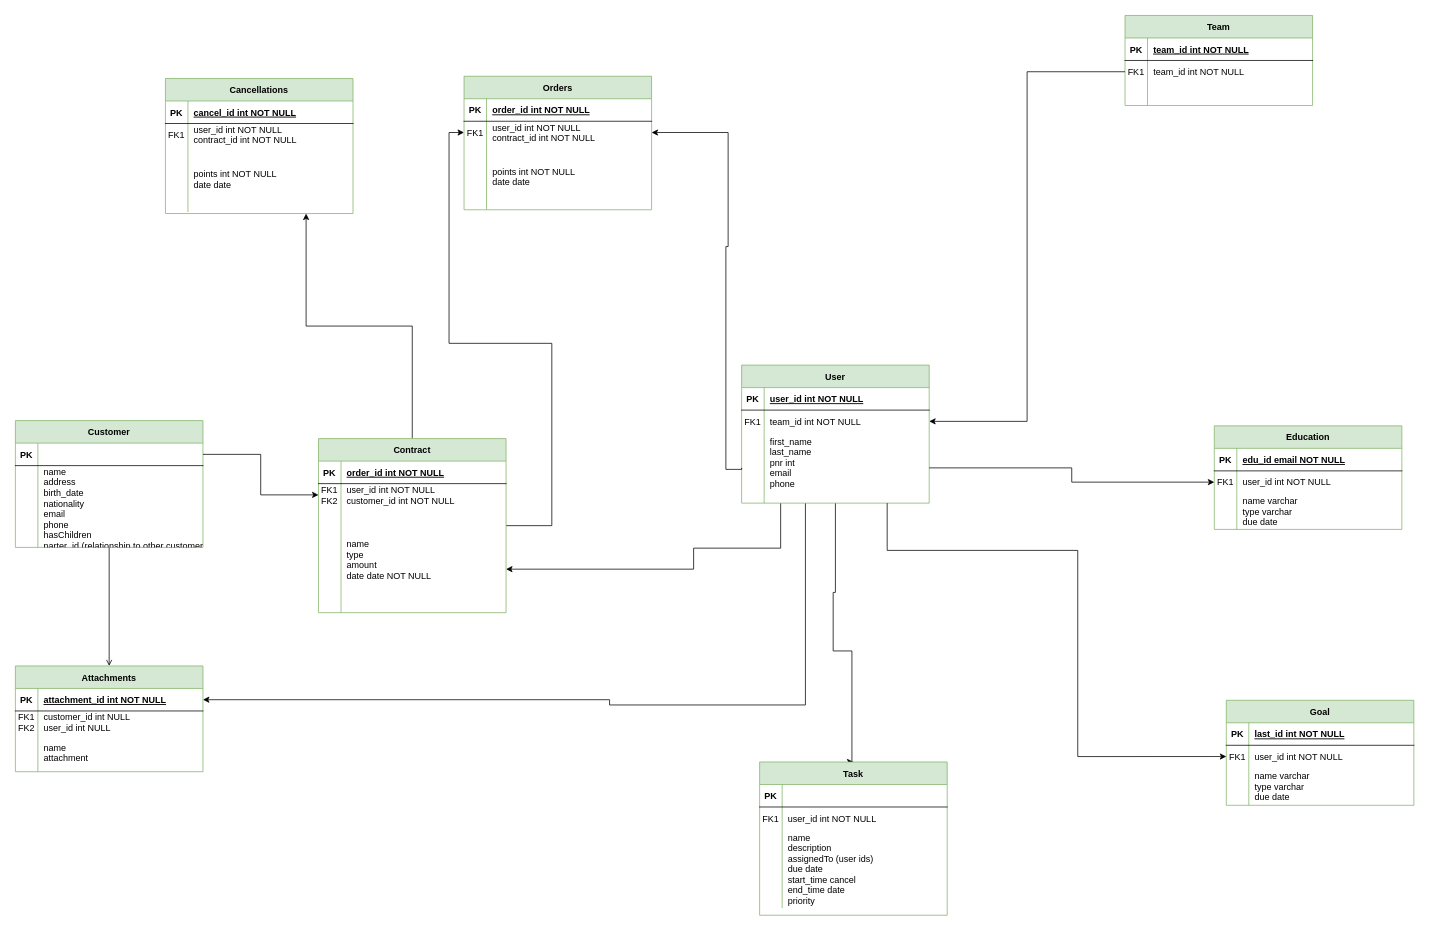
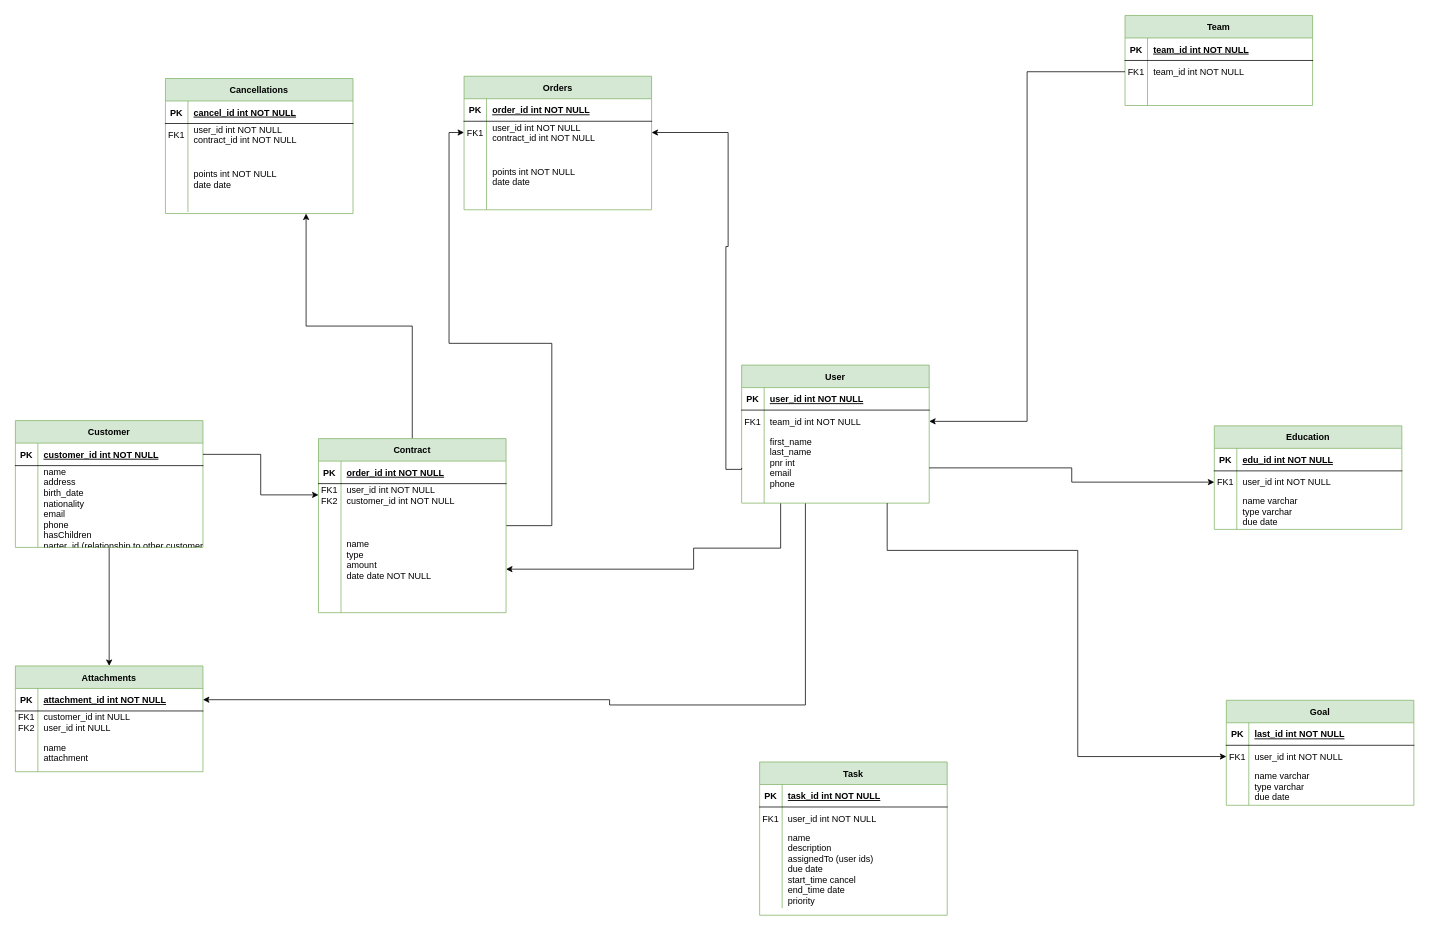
node "customer_id int NOT NULL": added
node "edu_id email NOT NULL": label "edu_id email NOT NULL" -> "edu_id int NOT NULL"
edge "User" -> "Task": removed
edge "Customer" -> "Attachments": arrowhead open -> classic
node "task_id int NOT NULL": added
